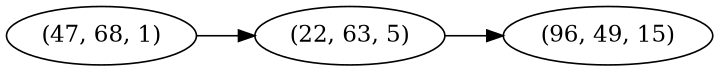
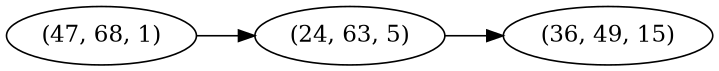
node "(22, 63, 5)": label "(22, 63, 5)" -> "(24, 63, 5)"
node "(96, 49, 15)": label "(96, 49, 15)" -> "(36, 49, 15)"
